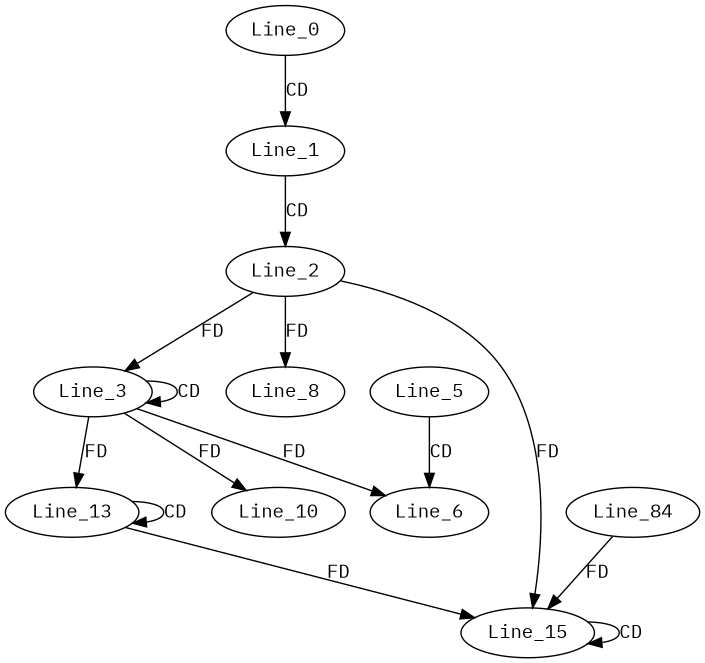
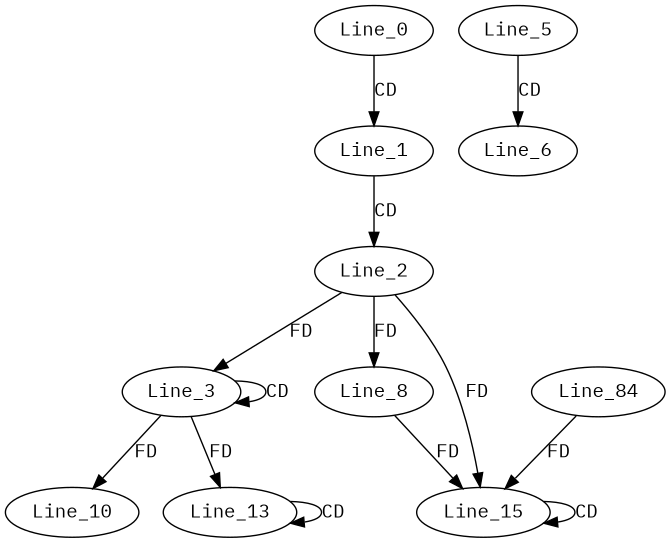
edge "Line_3" -> "Line_6": removed, label "FD"
edge "Line_13" -> "Line_15": now "Line_8" -> "Line_15"
